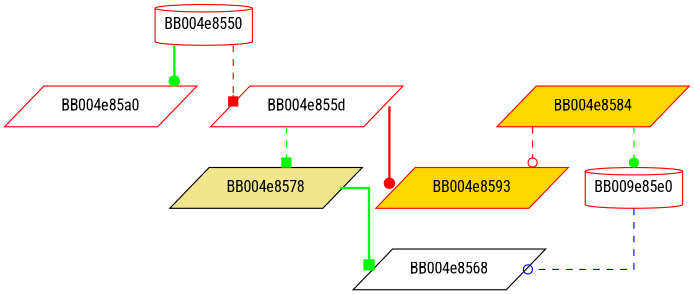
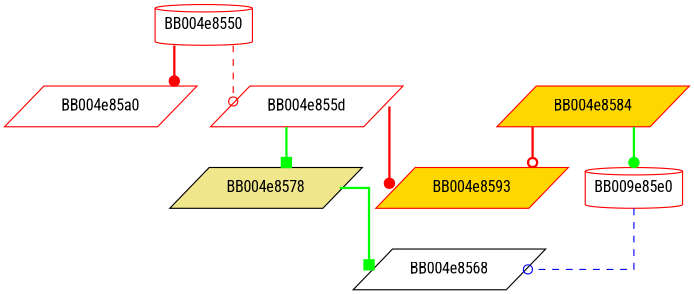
edge "BB004e8550" -> "BB004e85a0": color green -> red
edge "BB004e8550" -> "BB004e855d": arrowhead box -> odot
edge "BB004e855d" -> "BB004e8578": style dashed -> bold
edge "BB004e8584" -> "BB004e8593": style dashed -> bold
edge "BB004e8584" -> "BB009e85e0": style dashed -> bold
